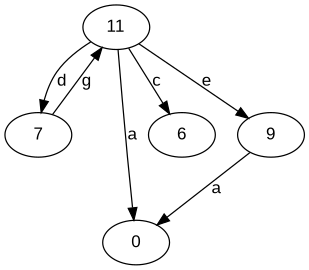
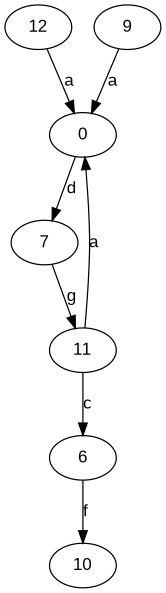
node "12": added
edge "11" -> "7": now "0" -> "7"
edge "11" -> "9": removed, label "e"
node "10": added
